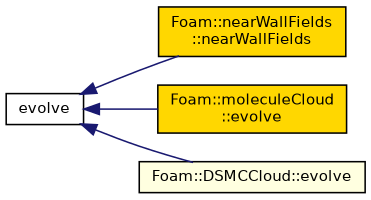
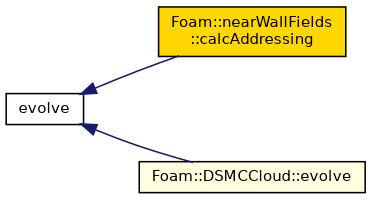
node "Foam::nearWallFields ::nearWallFields": label "Foam::nearWallFields ::nearWallFields" -> "Foam::nearWallFields ::calcAddressing"
node "Foam::moleculeCloud ::evolve": removed
